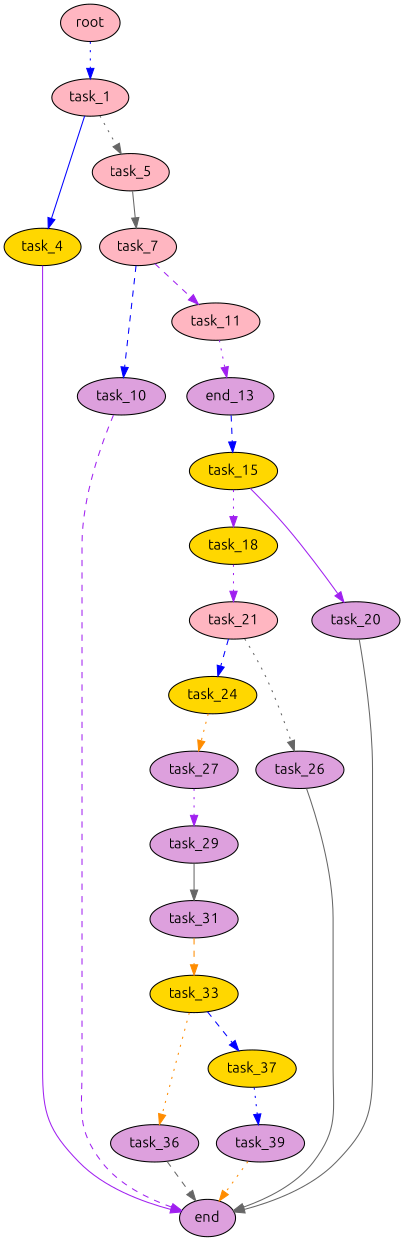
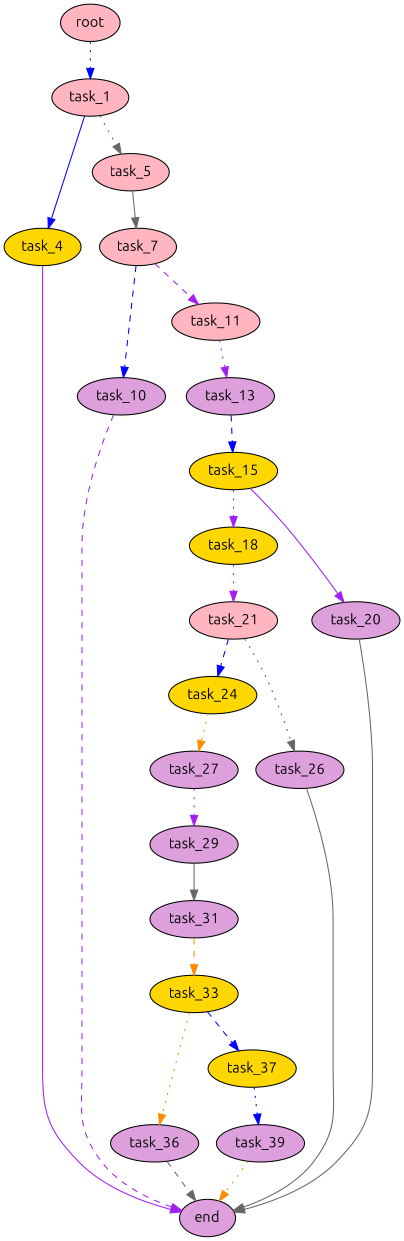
node "end_13": label "end_13" -> "task_13"
